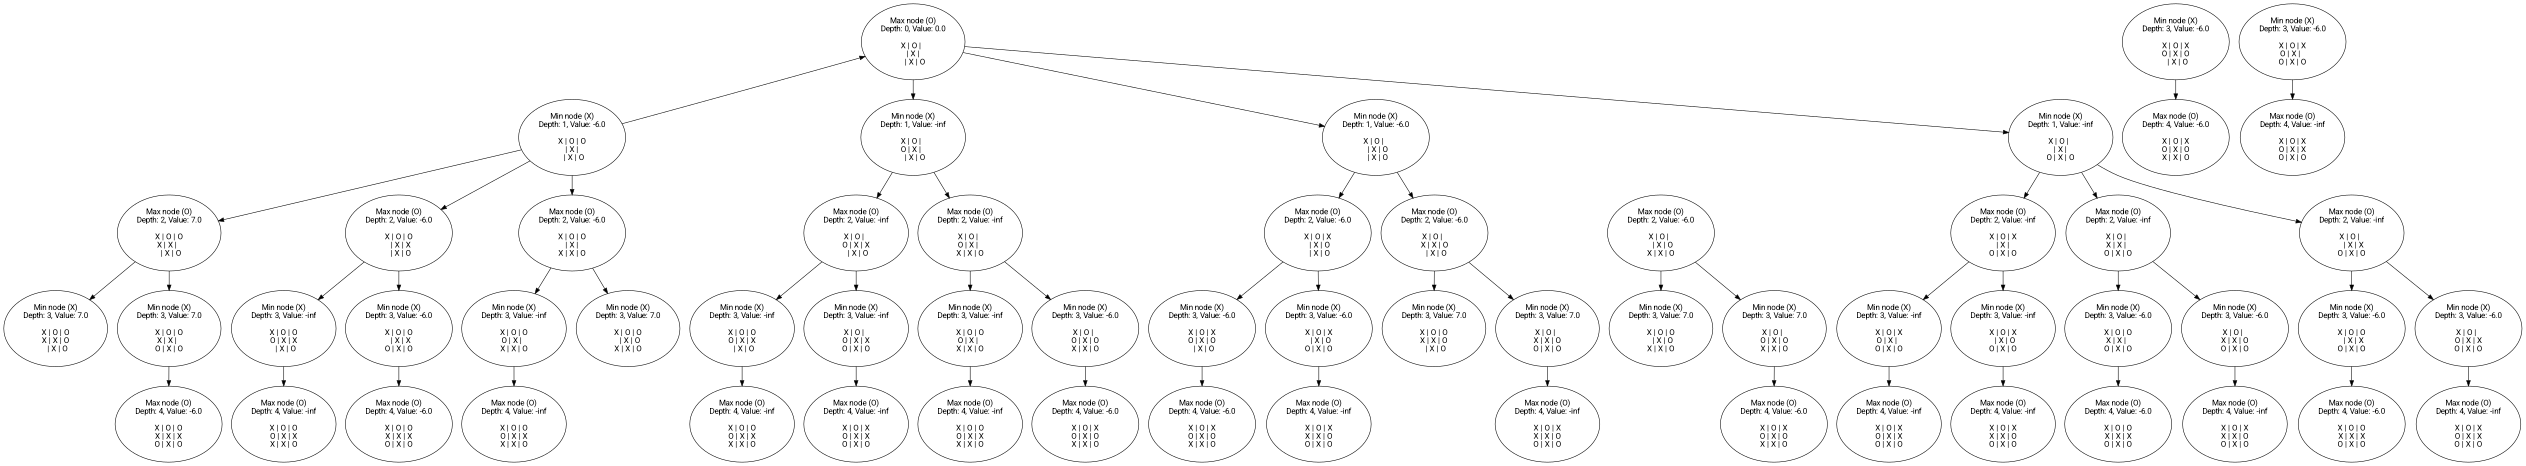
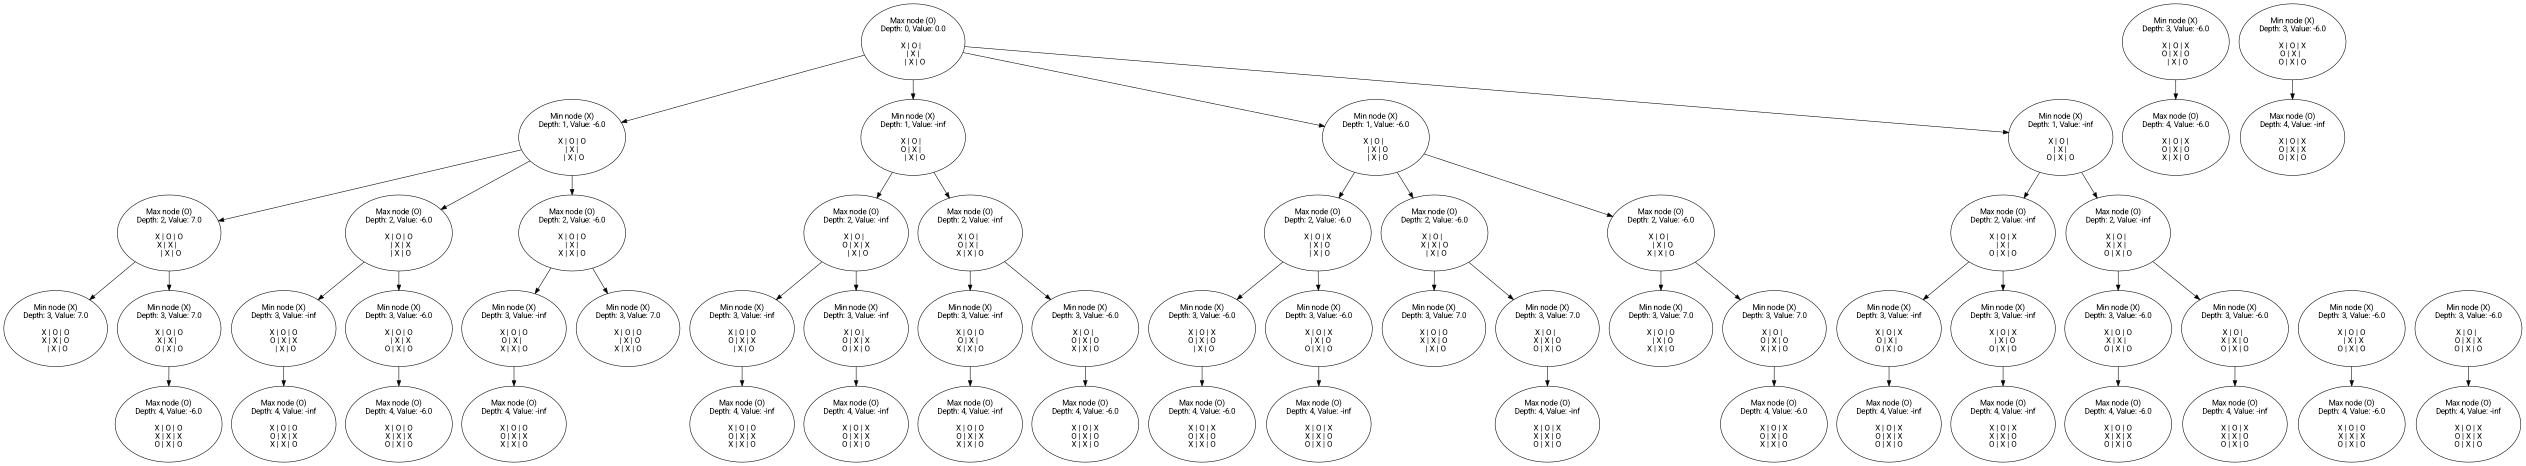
edge "Min node (X) Depth: 1, Value: -6.0 X | O | O | X | | X | O" -> "Max node (O) Depth: 0, Value: 0.0 X | O | | X | | X | O": reversed
edge "Min node (X) Depth: 1, Value: -6.0 X | O | | X | O | X | O" -> "Max node (O) Depth: 2, Value: -6.0 X | O | | X | O X | X | O": added
node "Max node (O) Depth: 2, Value: -inf X | O | | X | X O | X | O": removed
